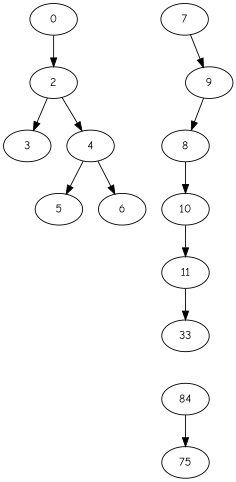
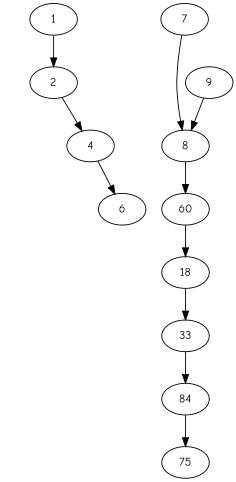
node "0": label "0" -> "1"
edge "7" -> "9": now "7" -> "8"
node "3": removed
node "5": removed
node "10": label "10" -> "60"
node "11": label "11" -> "18"
edge "33" -> "84": added
